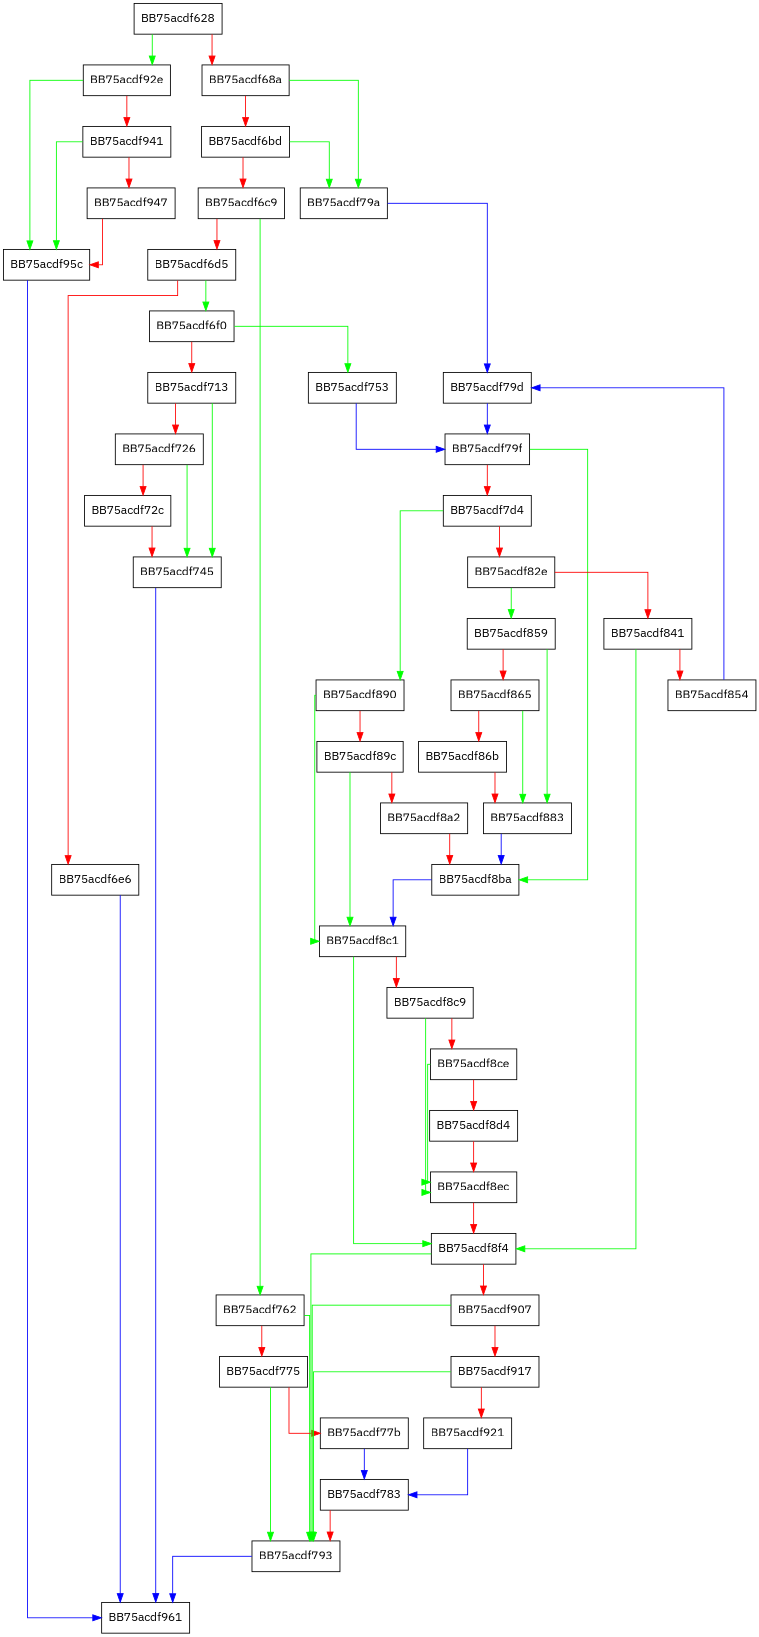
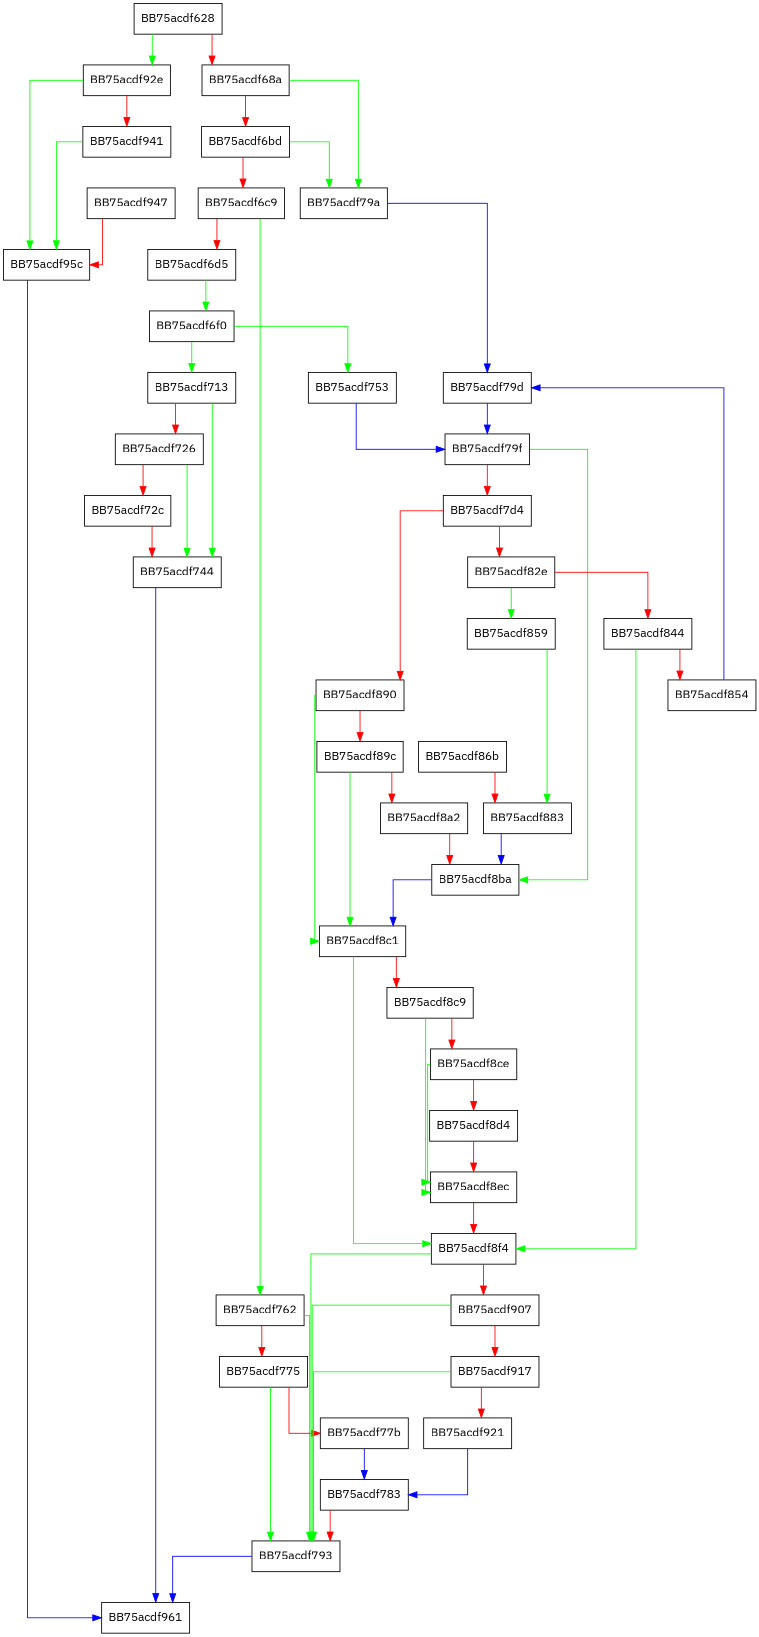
edge "BB75acdf941" -> "BB75acdf947": removed
edge "BB75acdf6f0" -> "BB75acdf713": color red -> green
edge "BB75acdf7d4" -> "BB75acdf890": color green -> red
node "BB75acdf745": label "BB75acdf745" -> "BB75acdf744"
node "BB75acdf841": label "BB75acdf841" -> "BB75acdf844"
node "BB75acdf865": removed
node "BB75acdf6e6": removed
